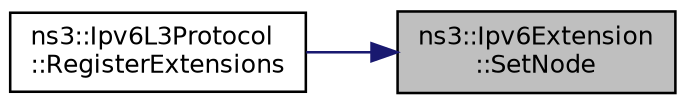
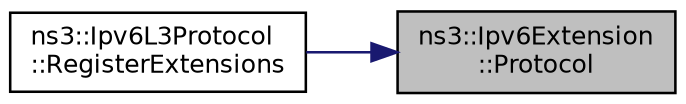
node "ns3::Ipv6Extension ::SetNode": label "ns3::Ipv6Extension ::SetNode" -> "ns3::Ipv6Extension ::Protocol"
